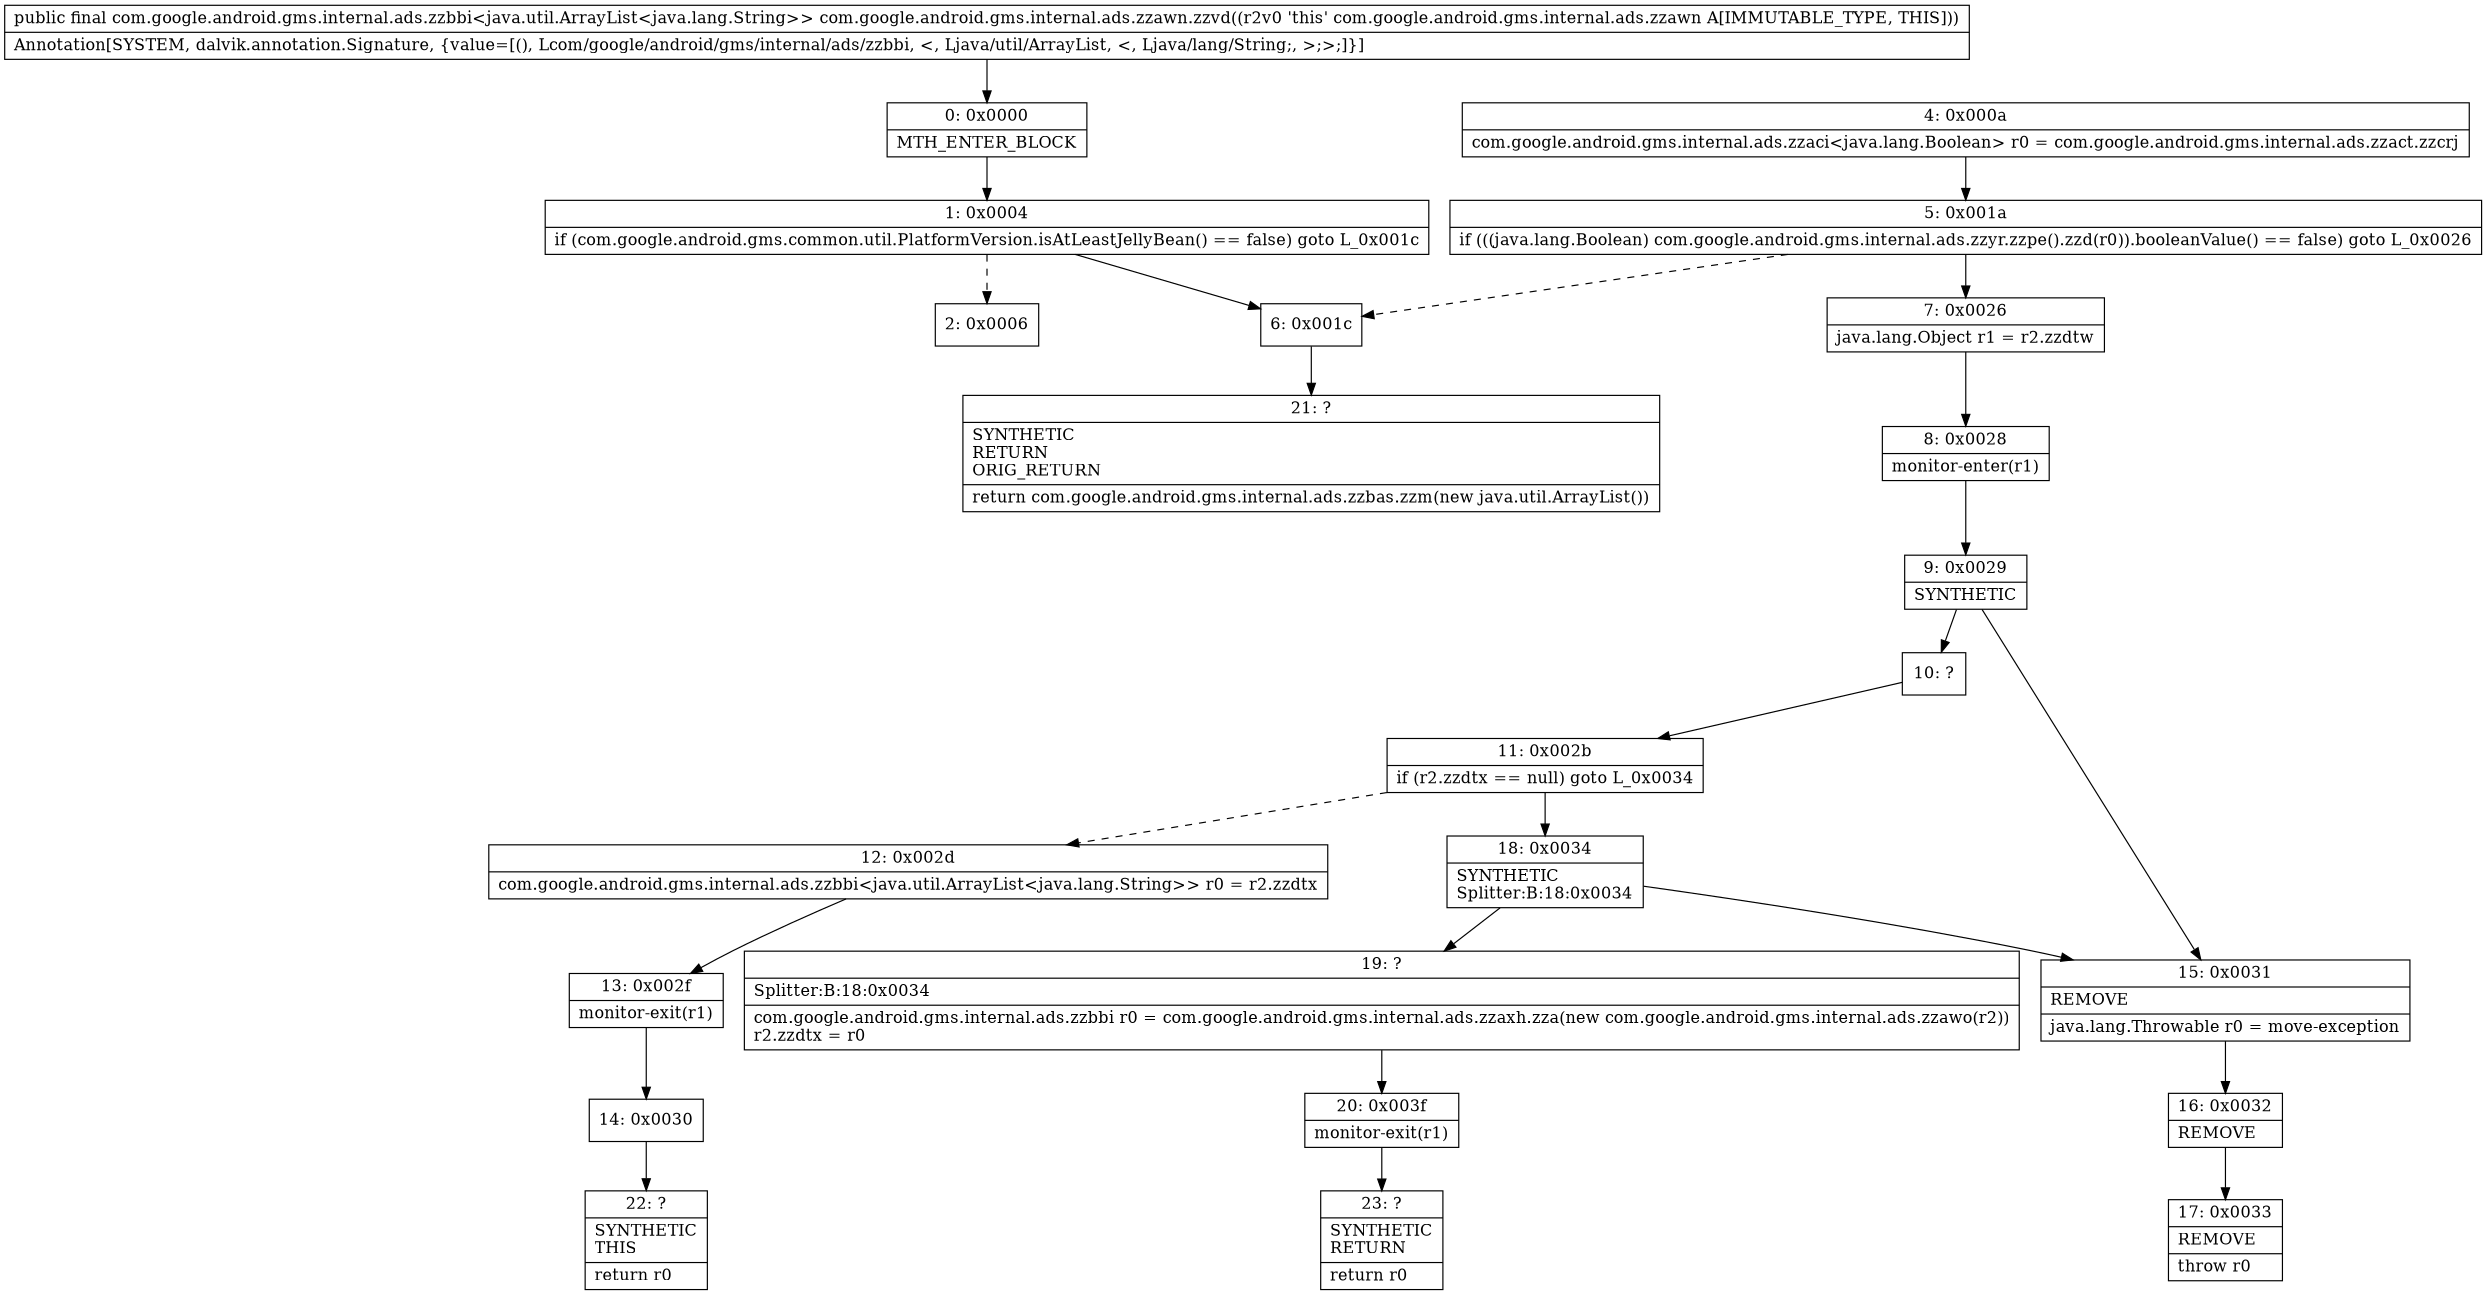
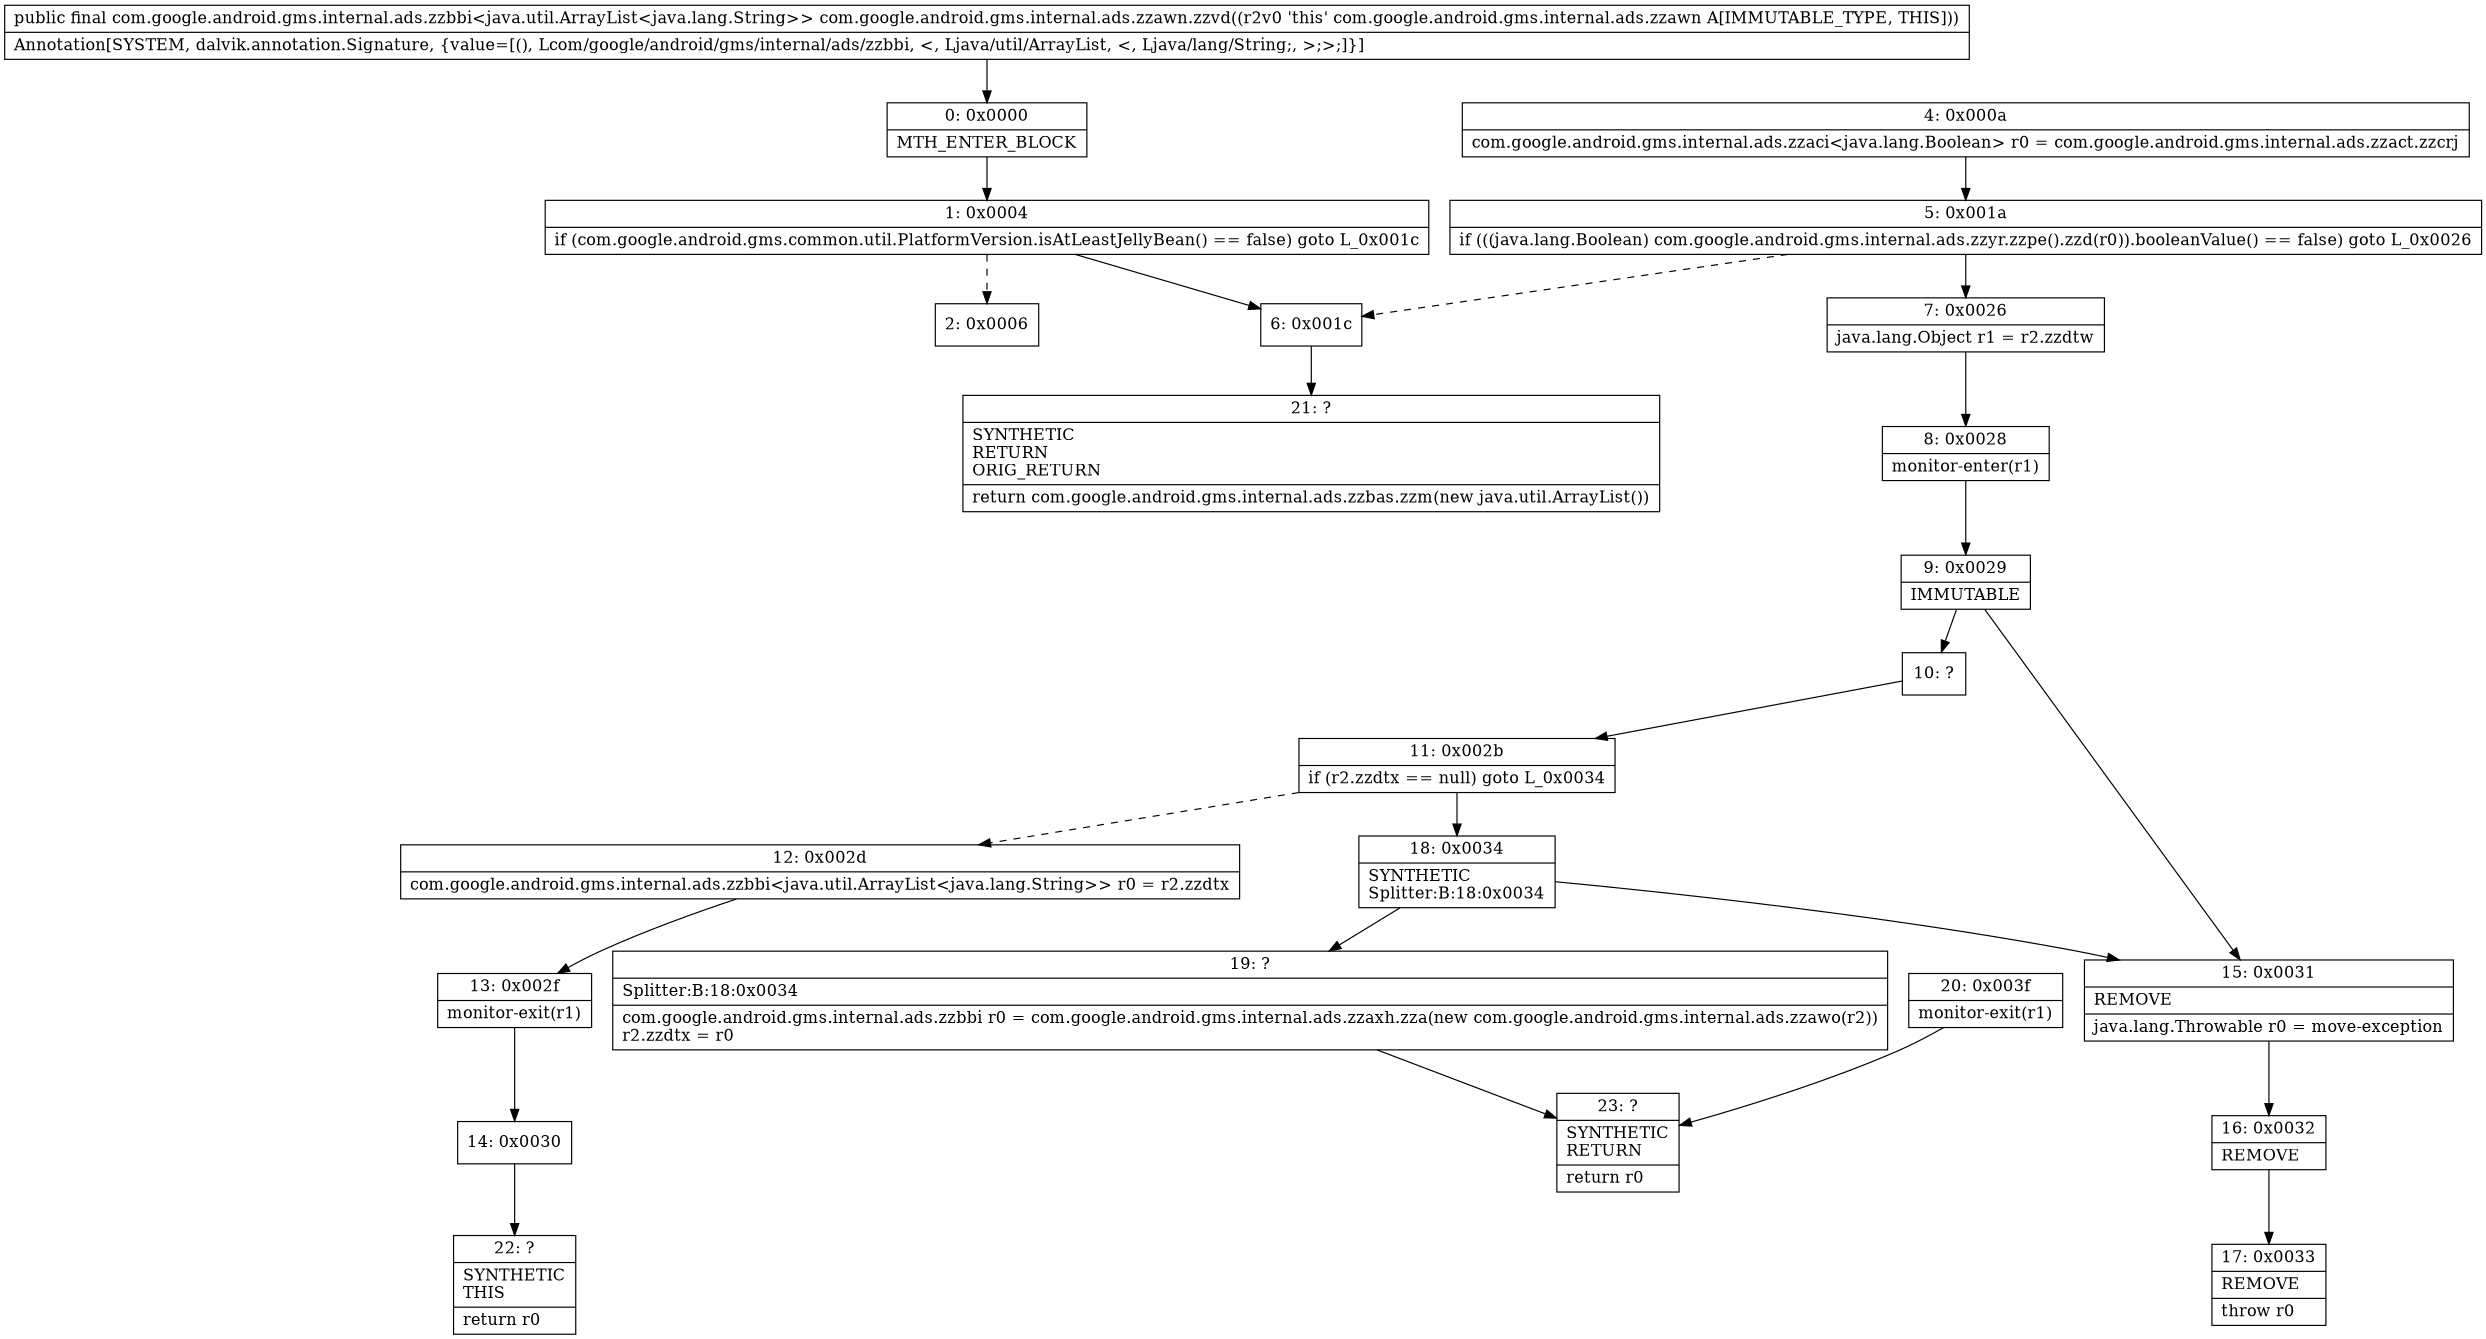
node "9: 0x0029": text "SYNTHETIC" -> "IMMUTABLE"
edge "19: ?" -> "20: 0x003f": now "19: ?" -> "23: ?"
